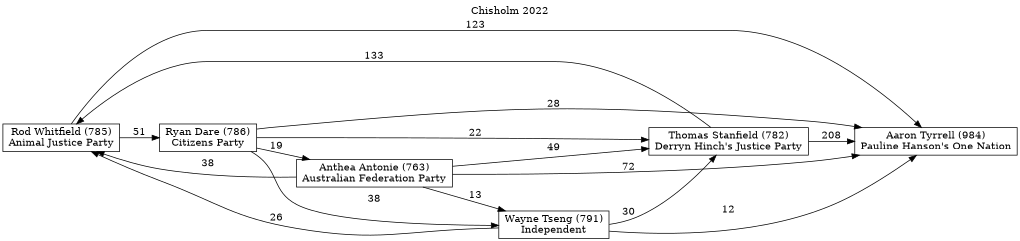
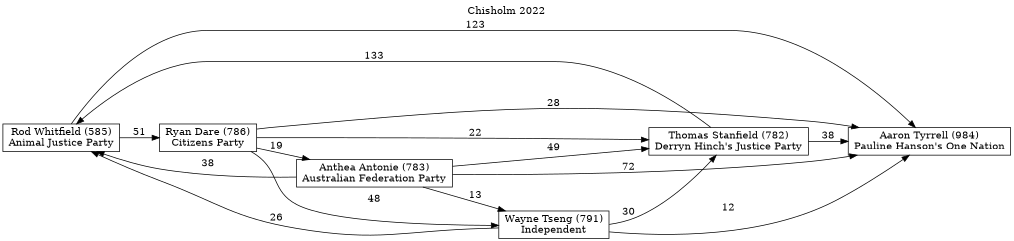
edge "Thomas Stanfield (782) Derryn Hinch's Justice Party" -> "Aaron Tyrrell (984) Pauline Hanson's One Nation": label "208" -> "38"
node "Rod Whitfield (785) Animal Justice Party": label "Rod Whitfield (785) Animal Justice Party" -> "Rod Whitfield (585) Animal Justice Party"
node "Anthea Antonie (763) Australian Federation Party": label "Anthea Antonie (763) Australian Federation Party" -> "Anthea Antonie (783) Australian Federation Party"
edge "Ryan Dare (786) Citizens Party" -> "Wayne Tseng (791) Independent": label "38" -> "48"
